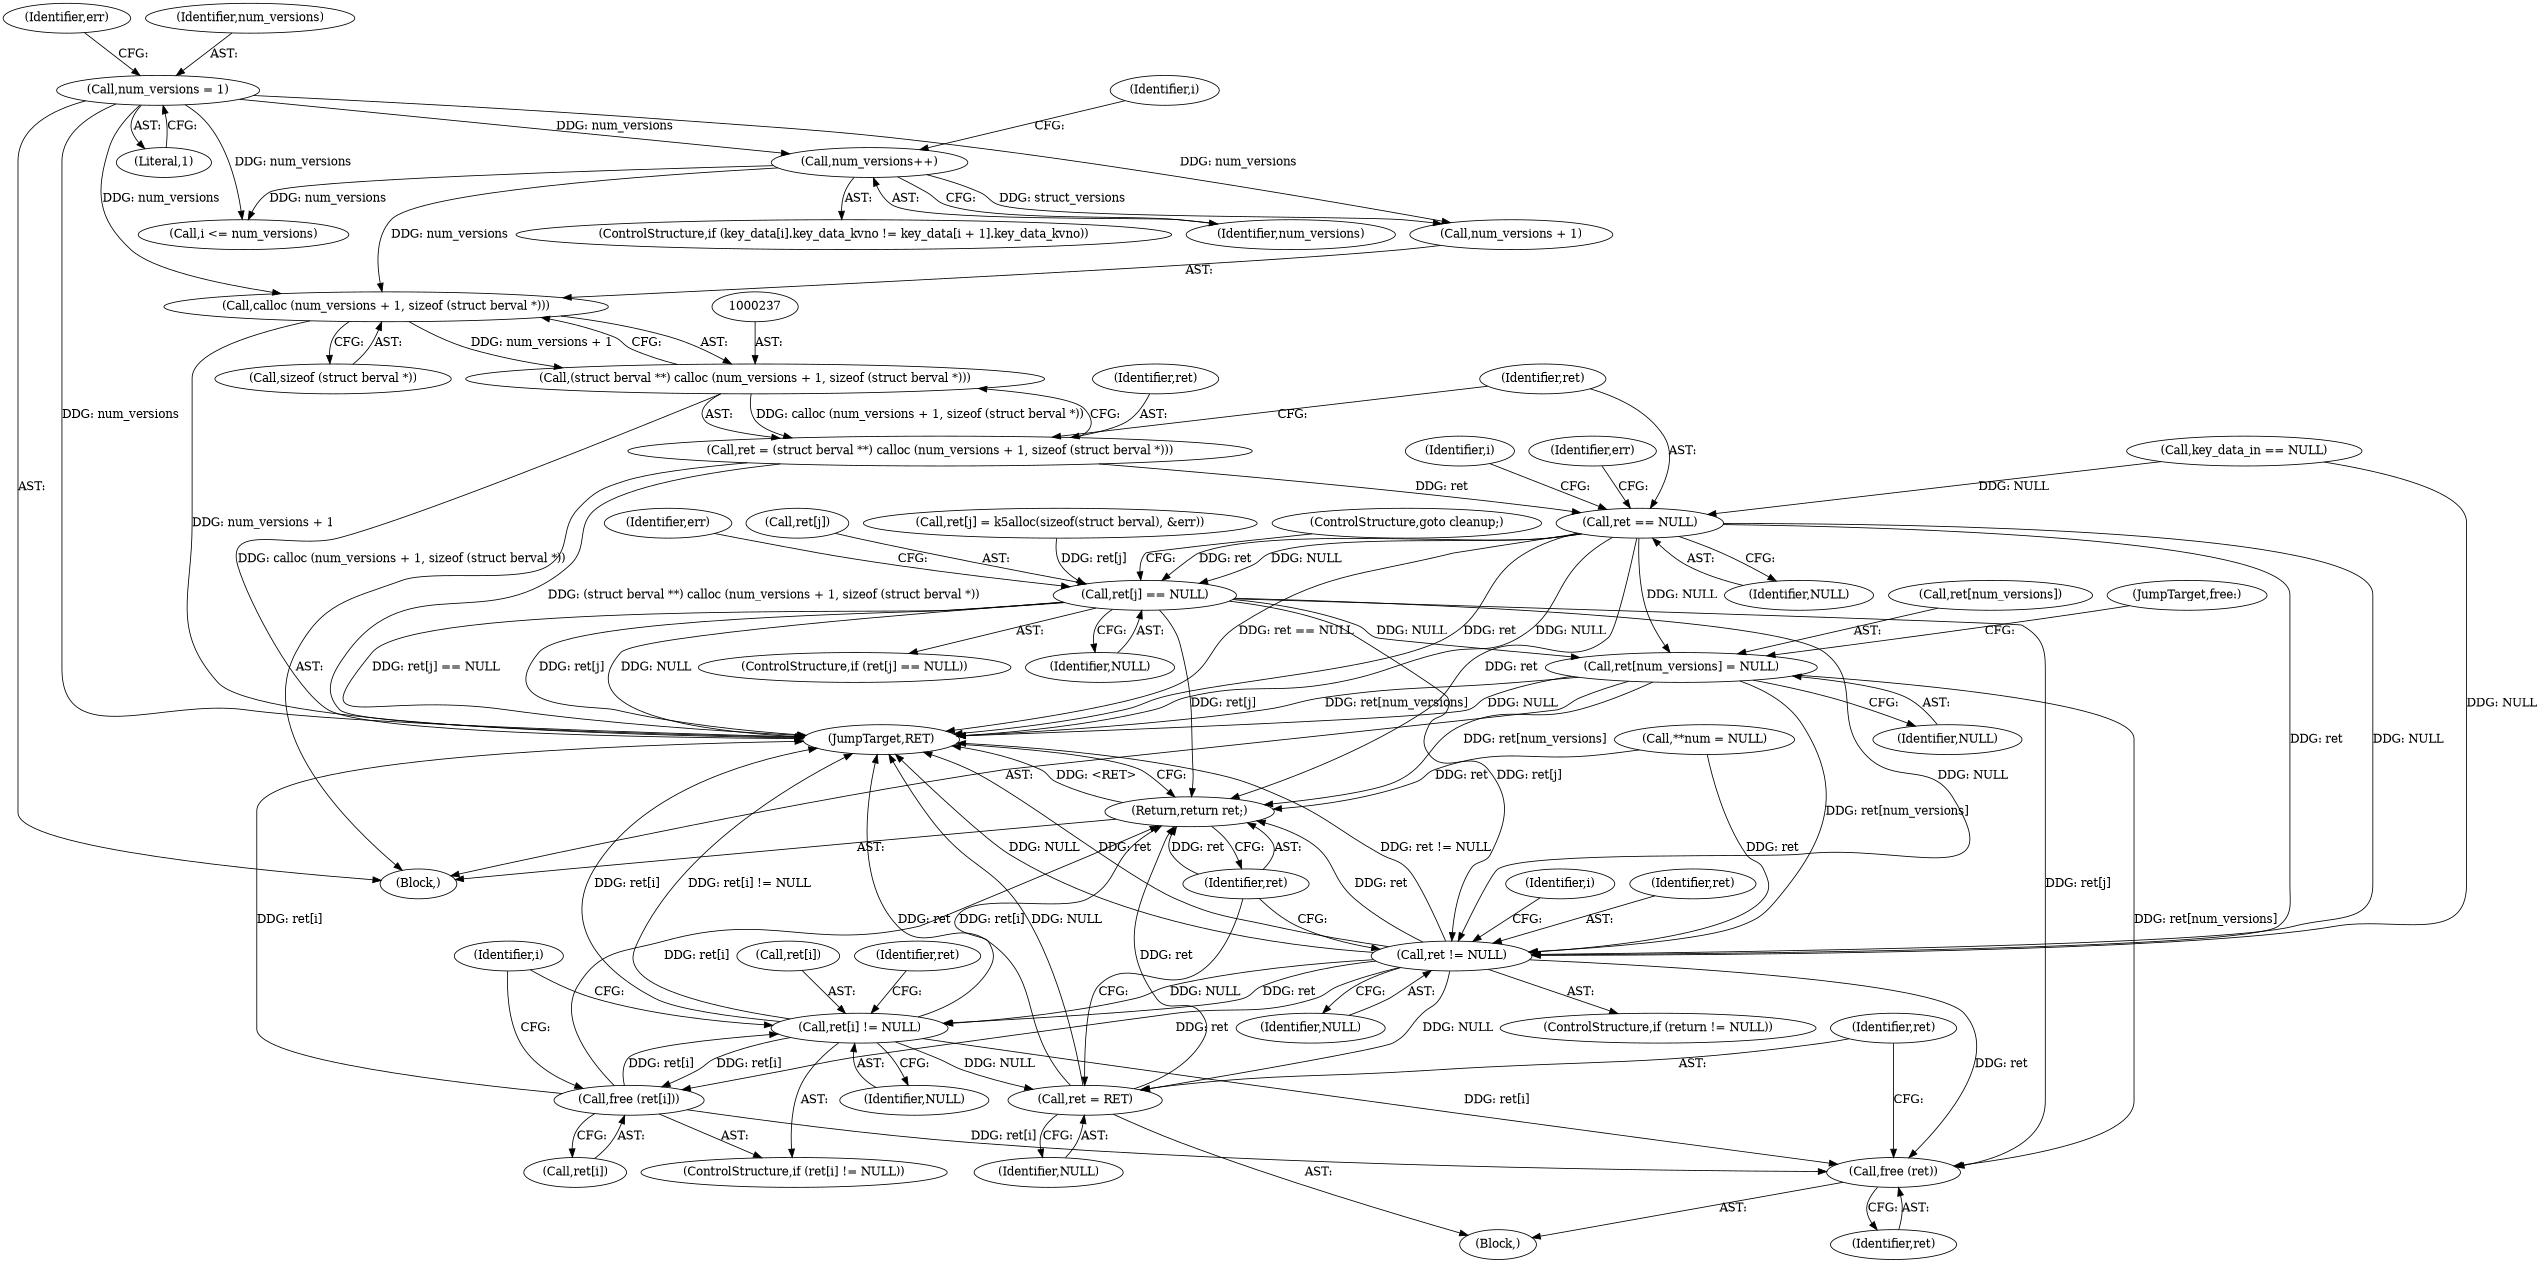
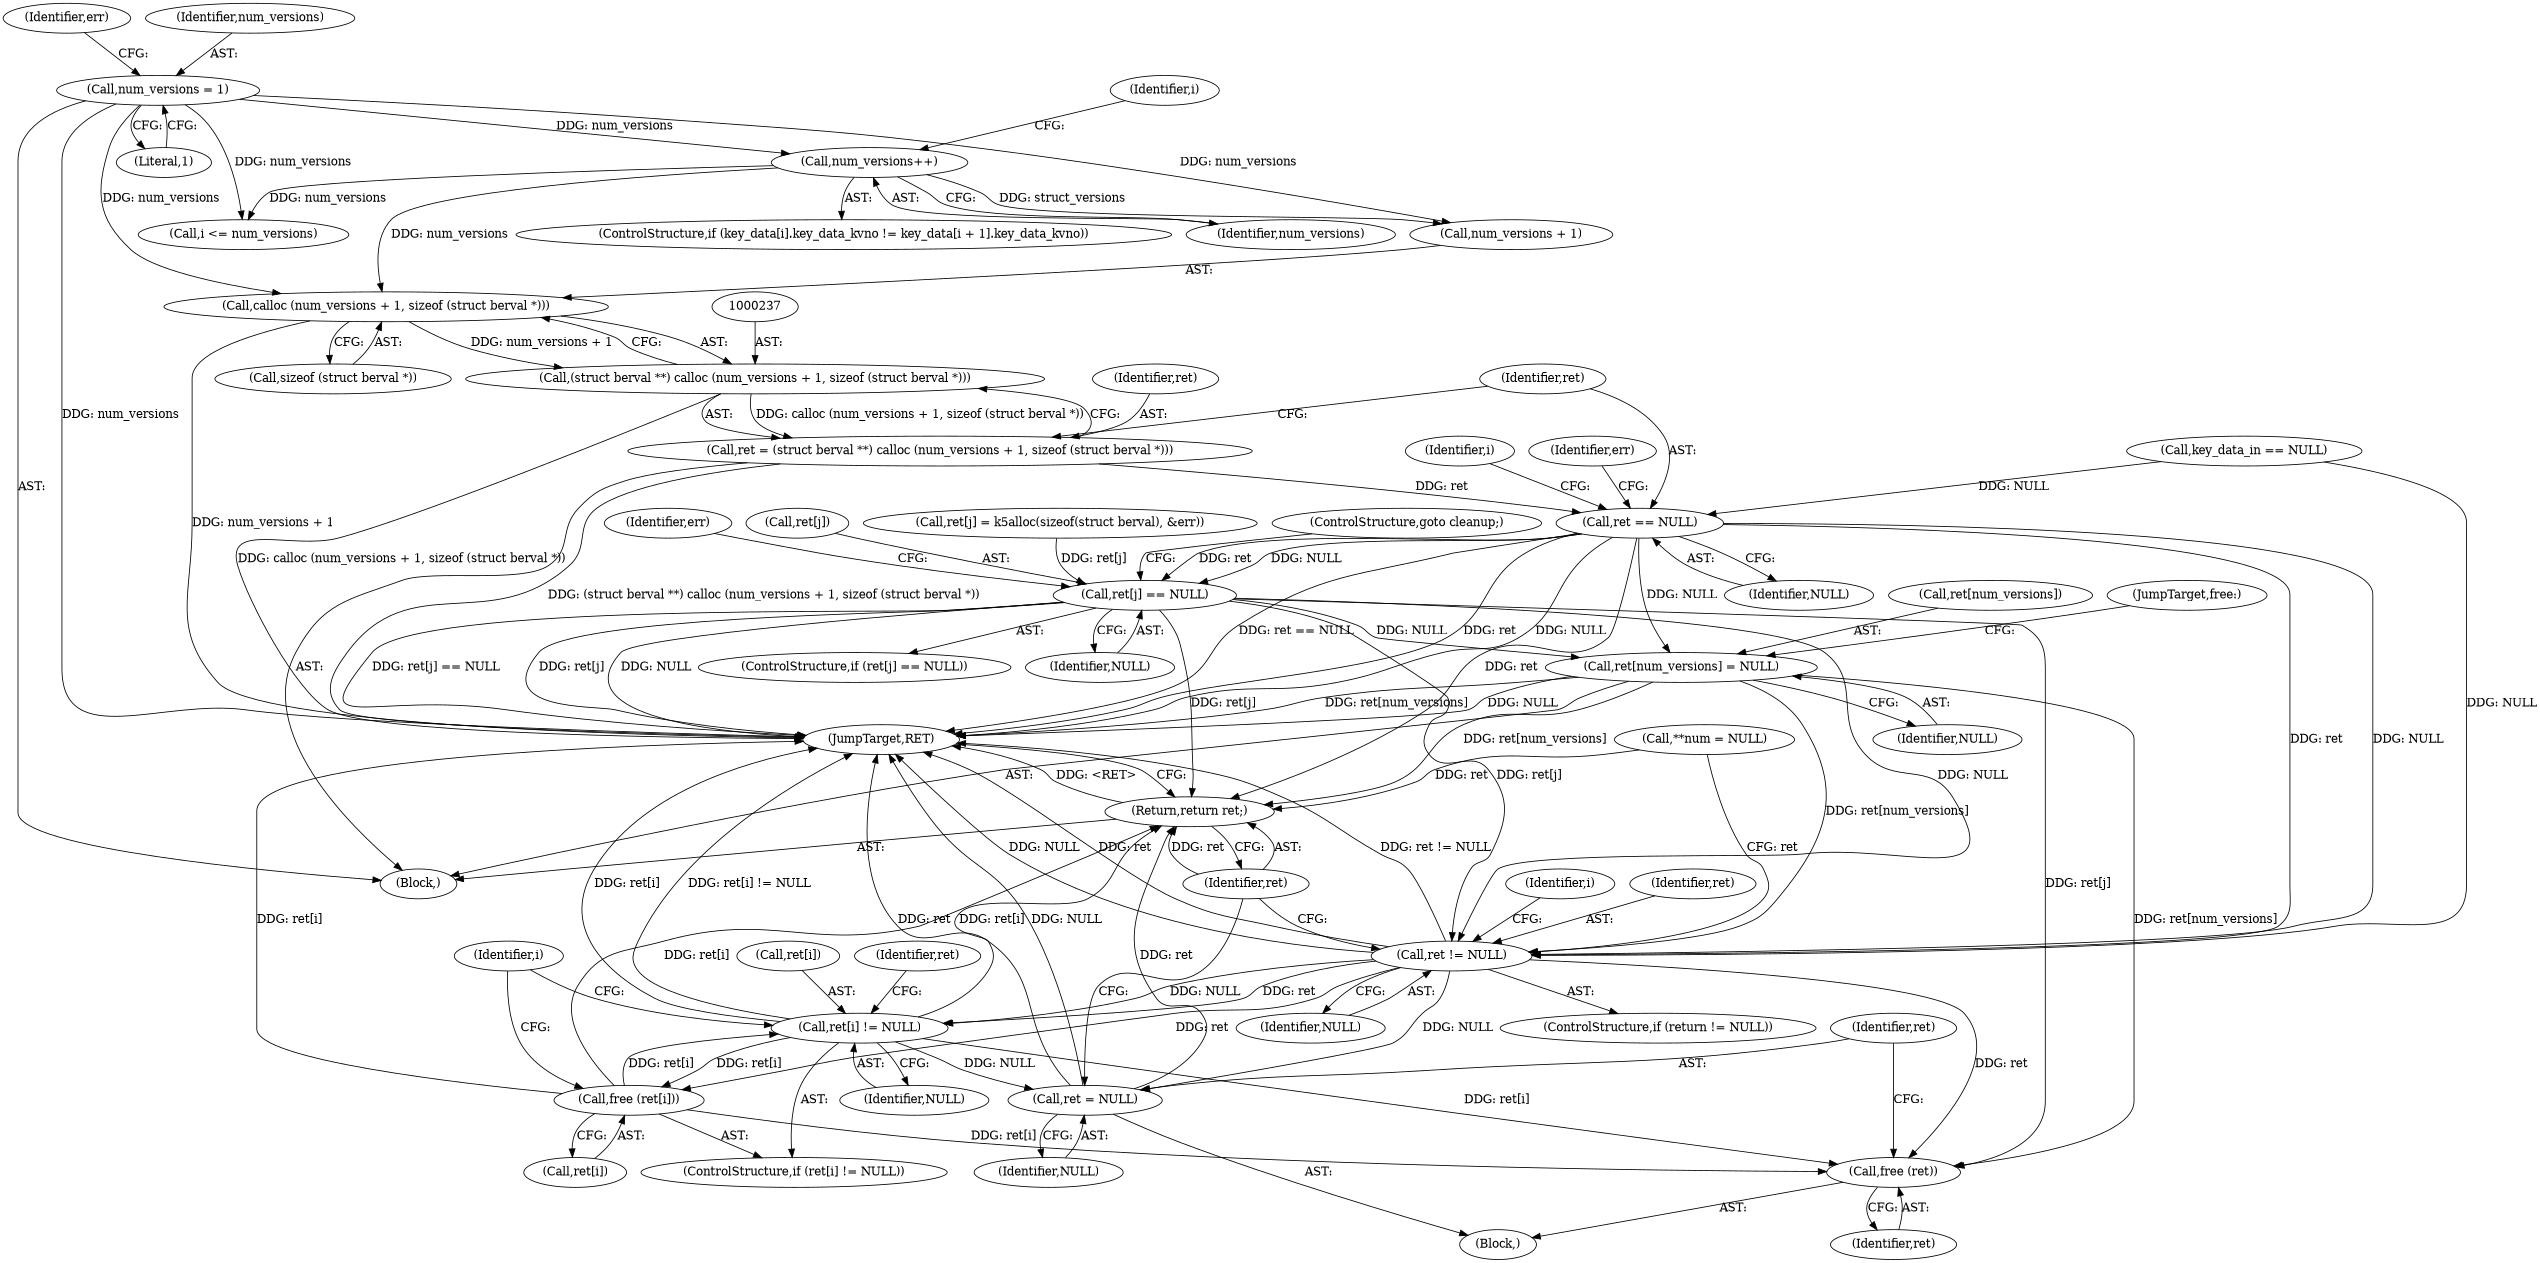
edge "(Call,num_versions = 1)" -> "(Literal,1)": label "AST: " -> "CFG: "
edge "(Call,**num = NULL)" -> "(Call,ret != NULL)": label "DDG: ret" -> "CFG: ret"
edge "(Call,ret != NULL)" -> "(Return,return ret;)": removed, label "DDG: ret"
node "(Call,ret = RET)": label "(Call,ret = RET)" -> "(Call,ret = NULL)"
